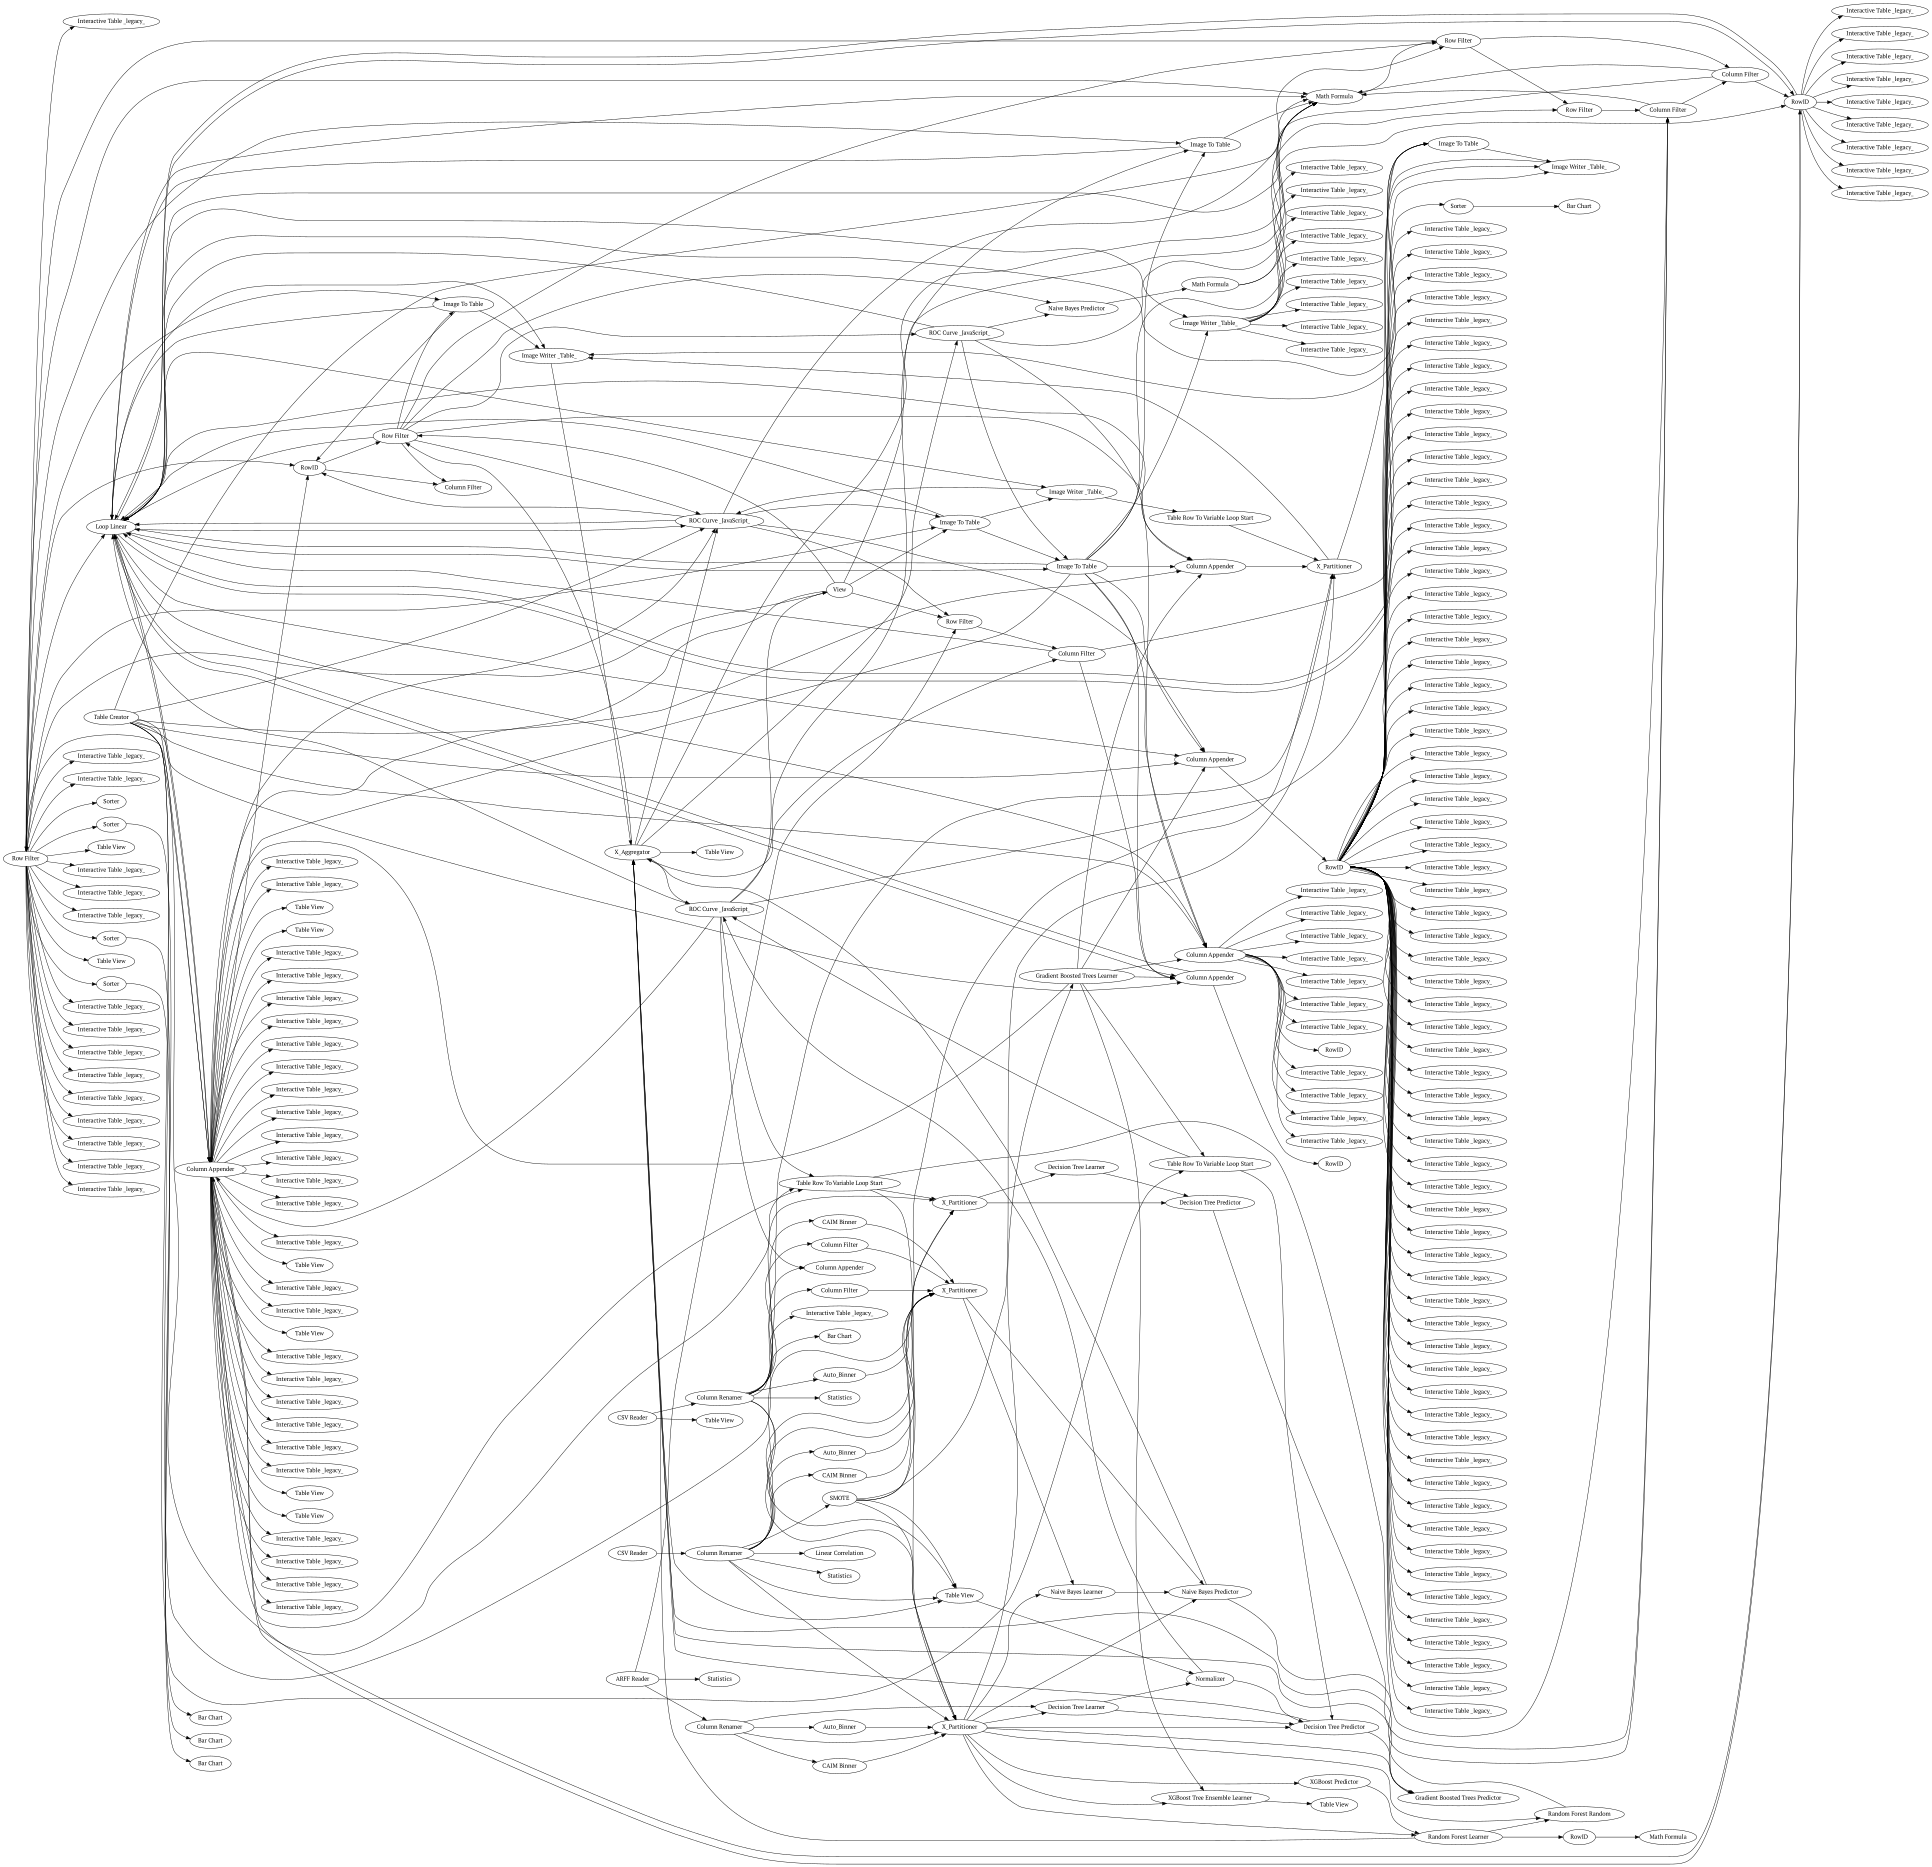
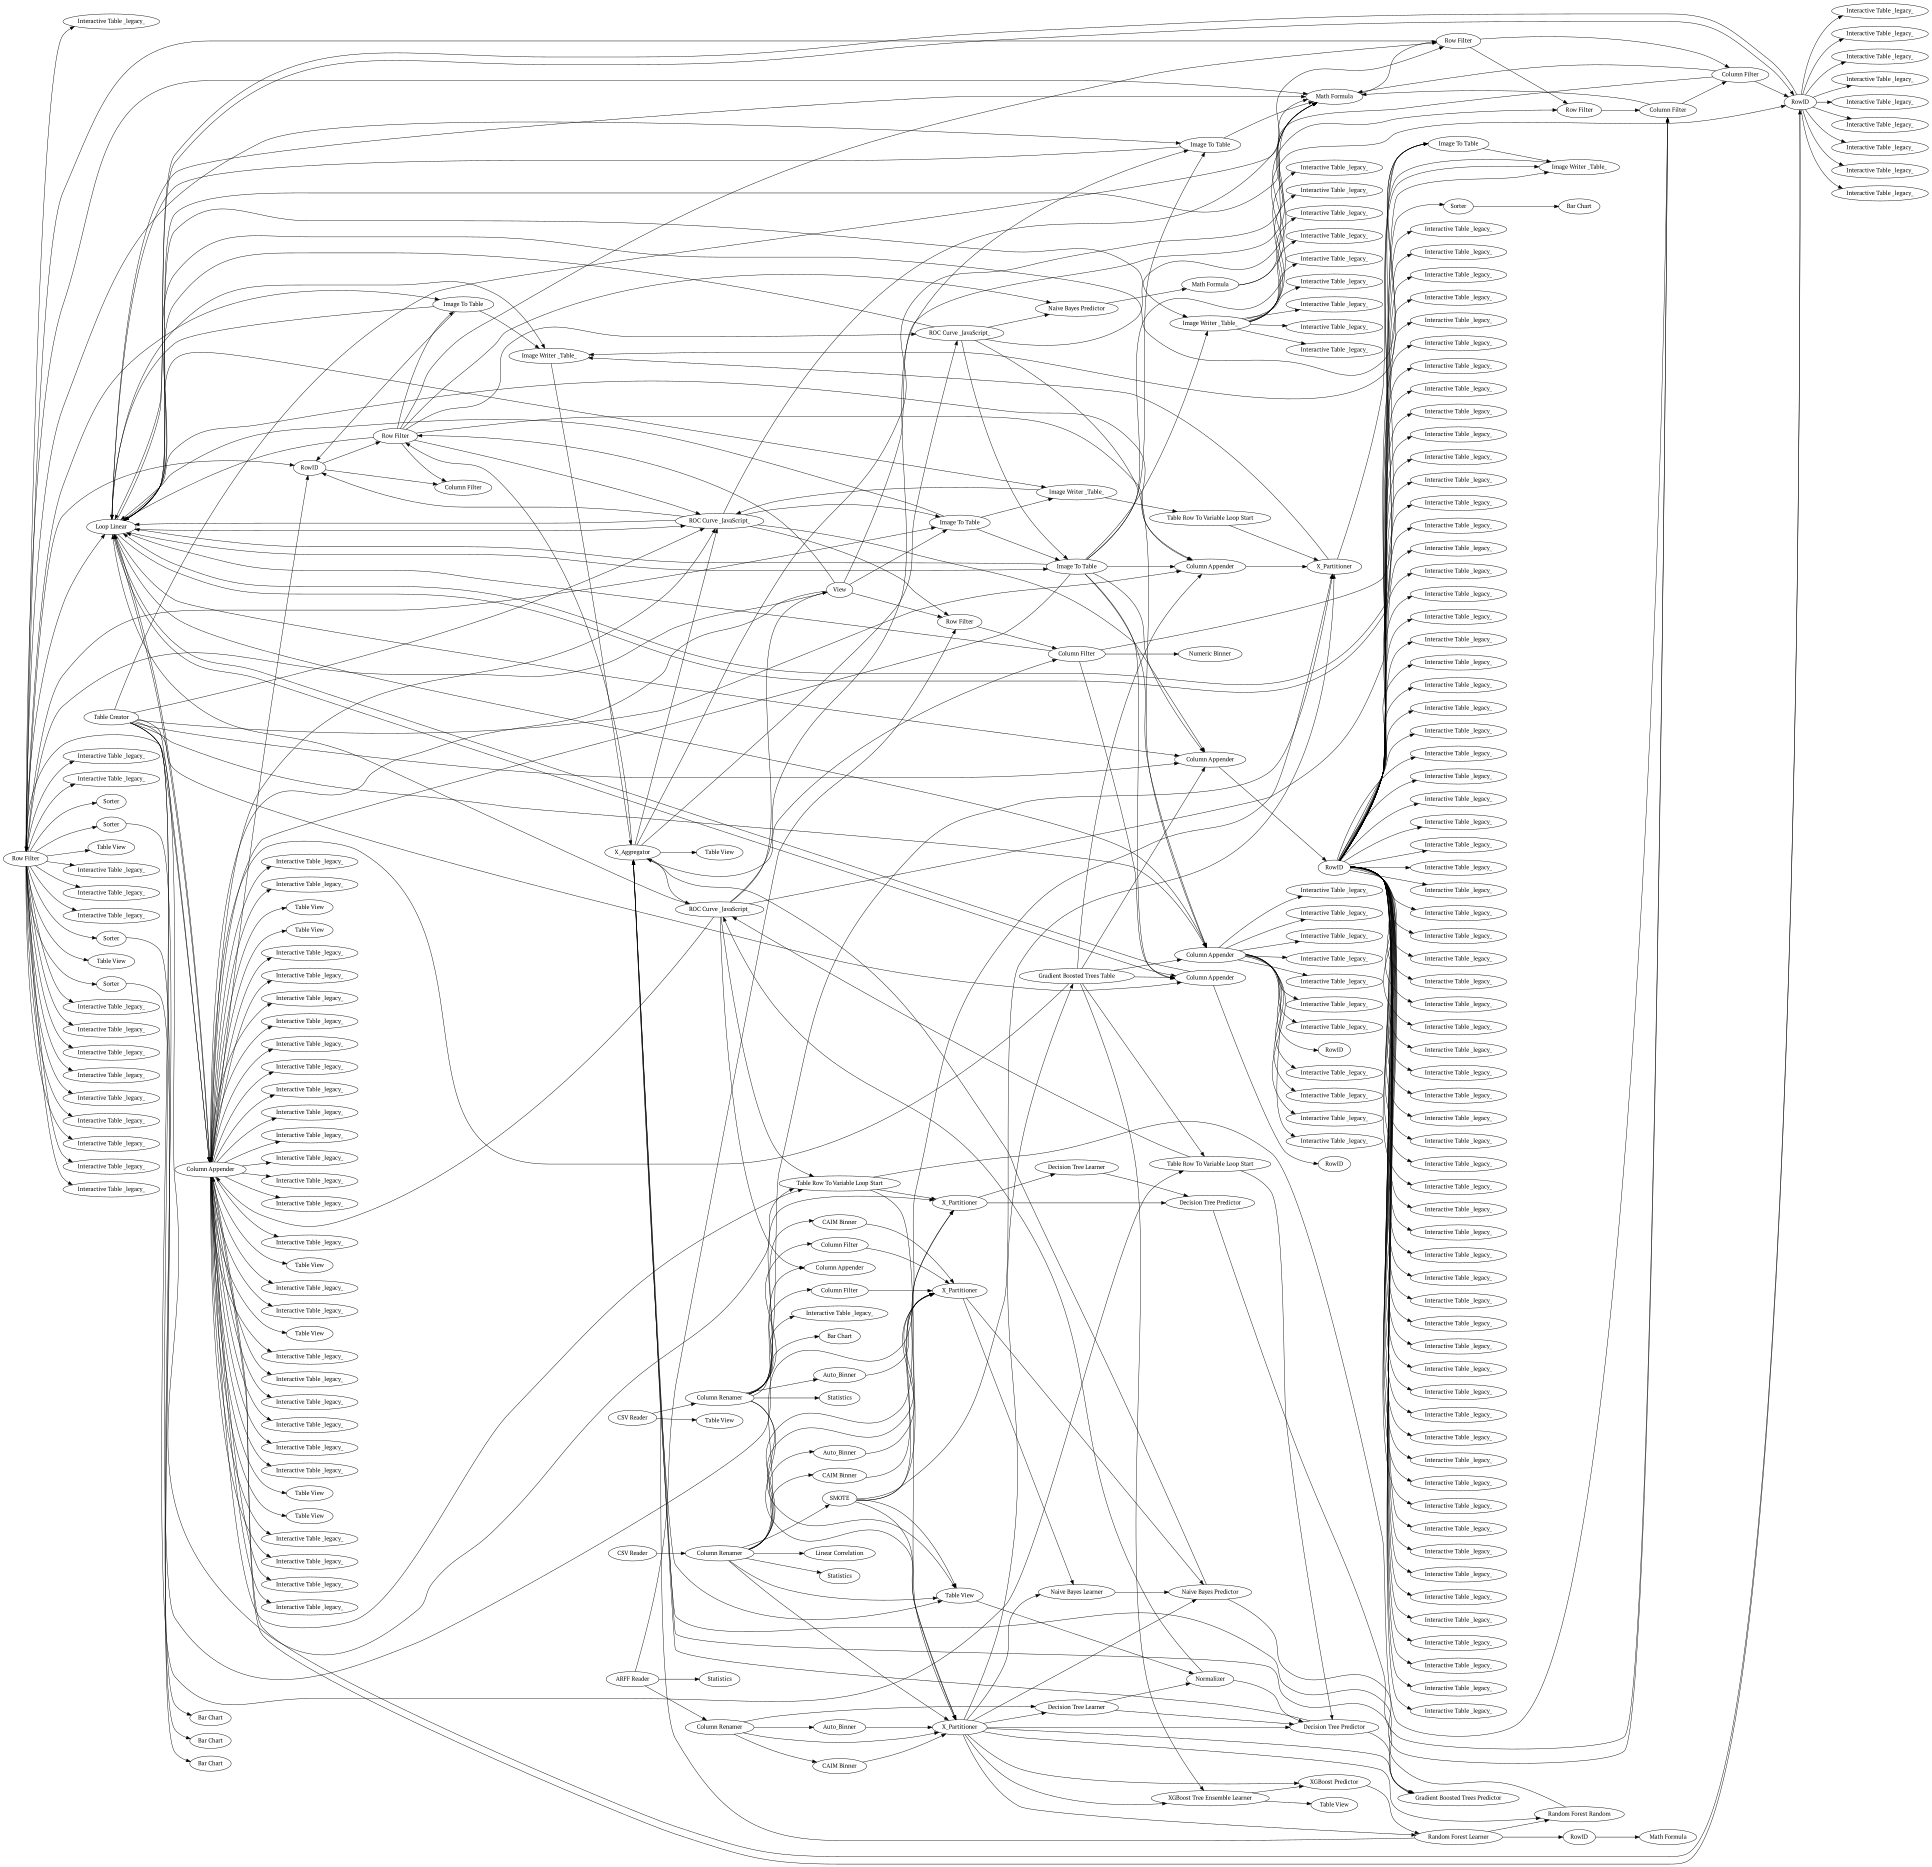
node "Numeric Binner": added
node "Gradient Boosted Trees Learner": label "Gradient Boosted Trees Learner" -> "Gradient Boosted Trees Table"
edge "XGBoost Tree Ensemble Learner" -> "XGBoost Predictor": added
